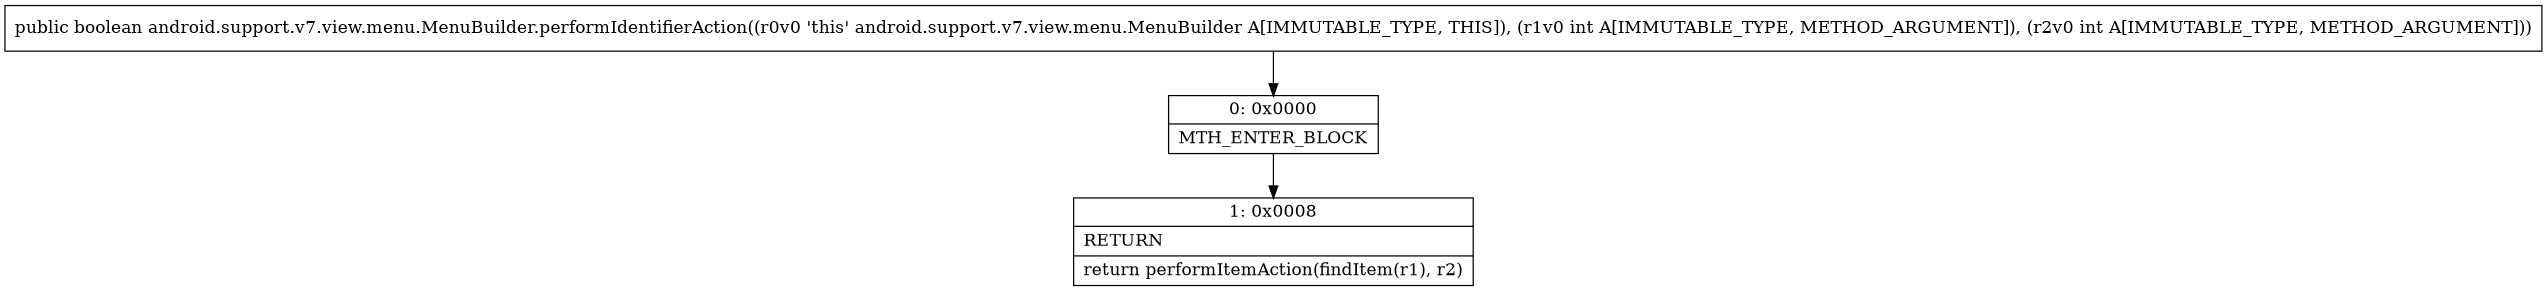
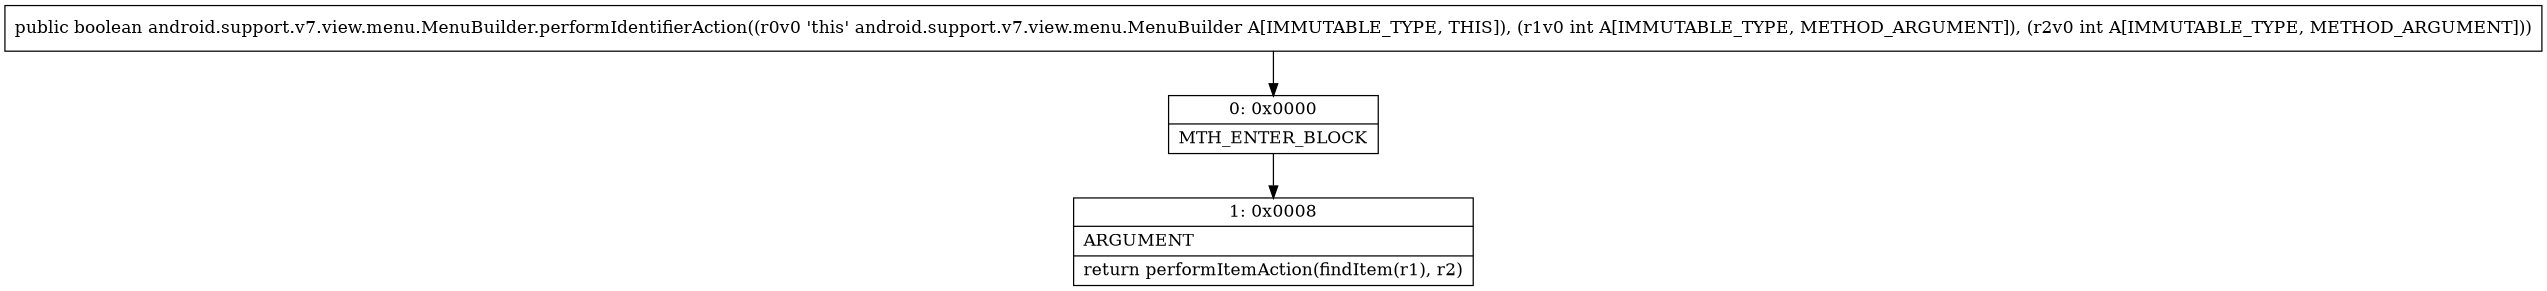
node "1: 0x0008": text "RETURN" -> "ARGUMENT"
